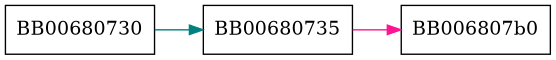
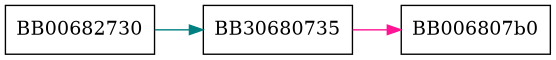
node "BB00680730": label "BB00680730" -> "BB00682730"
node "BB00680735": label "BB00680735" -> "BB30680735"
